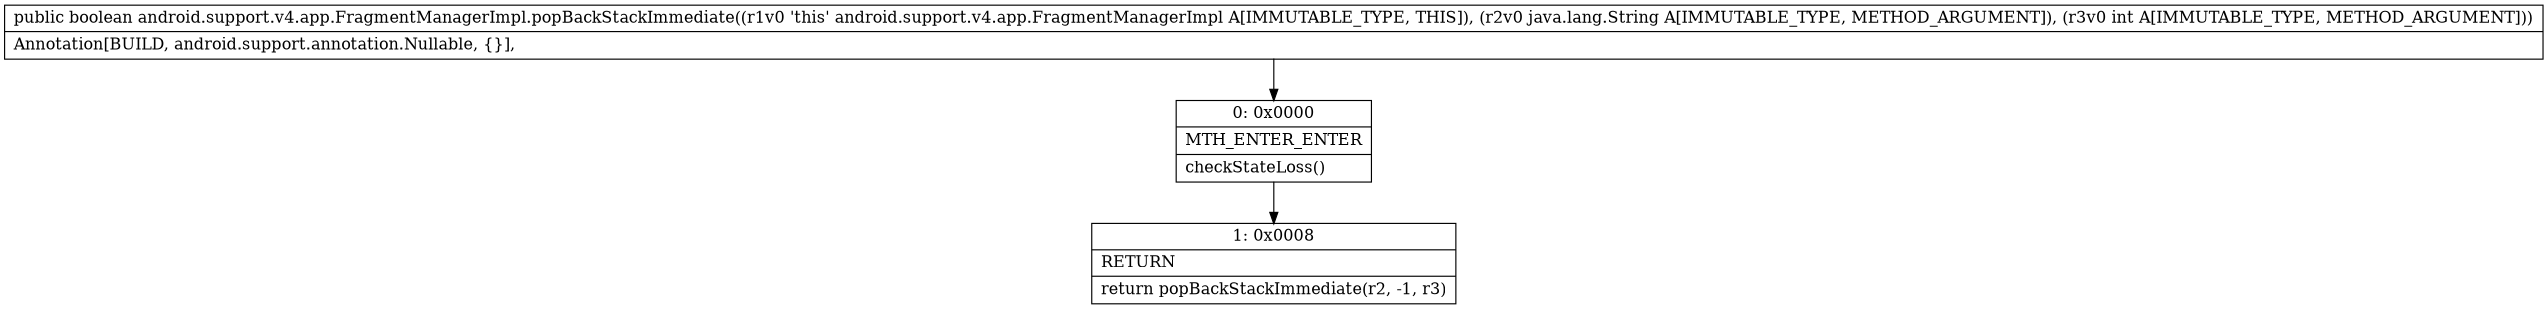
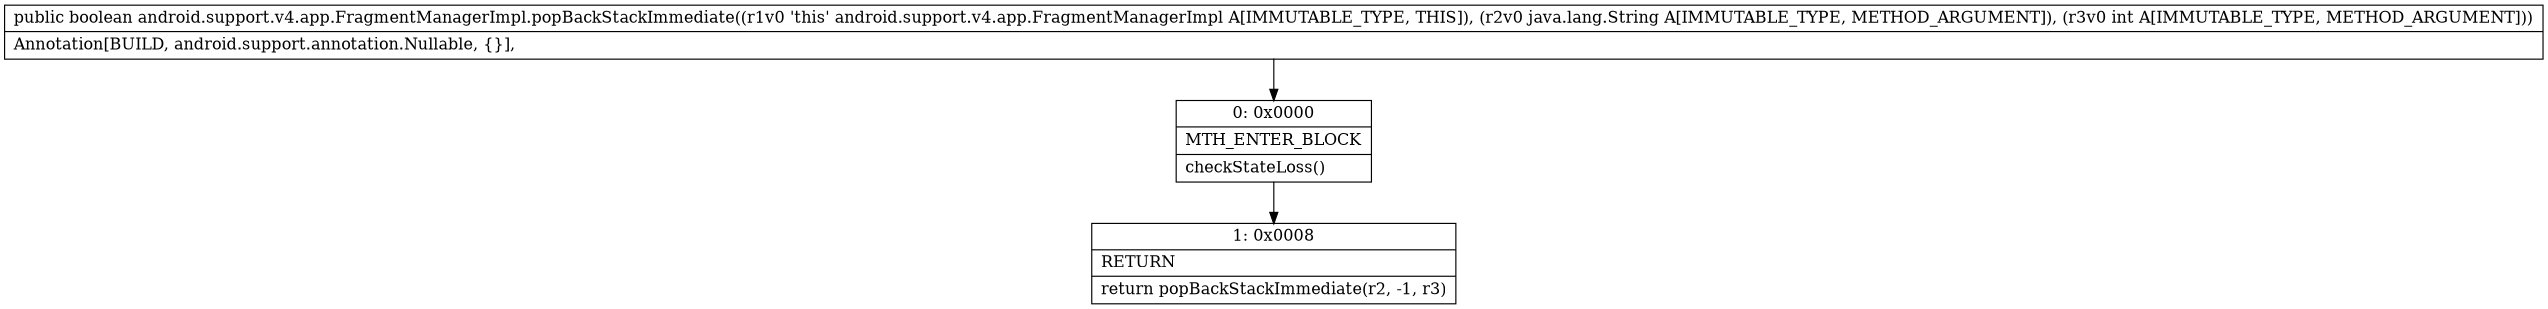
node "0: 0x0000": text "MTH_ENTER_ENTER" -> "MTH_ENTER_BLOCK"
